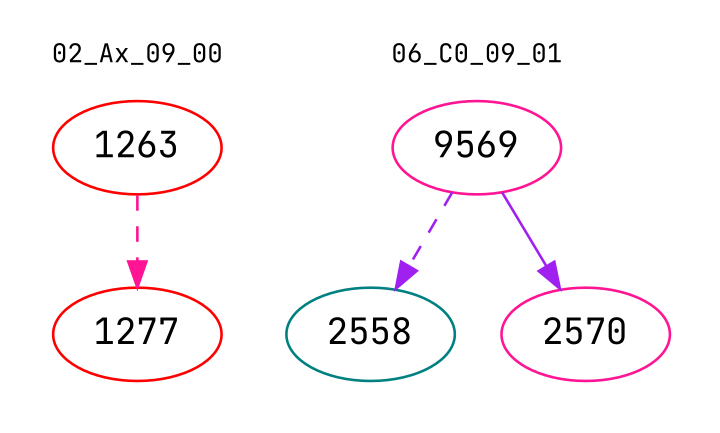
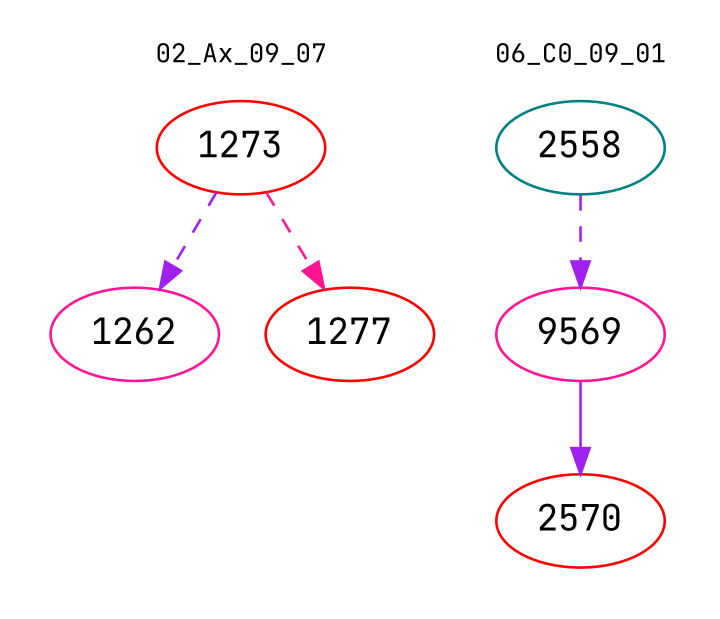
cluster "02_Ax_09_00": label "02_Ax_09_00" -> "02_Ax_09_07"
node "1263": label "1263" -> "1273"
edge "9569" -> "2558": reversed
node "1262": added
node "2570": color deeppink -> red
